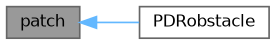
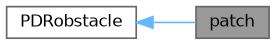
edge "PDRobstacle" -> "patch": reversed
